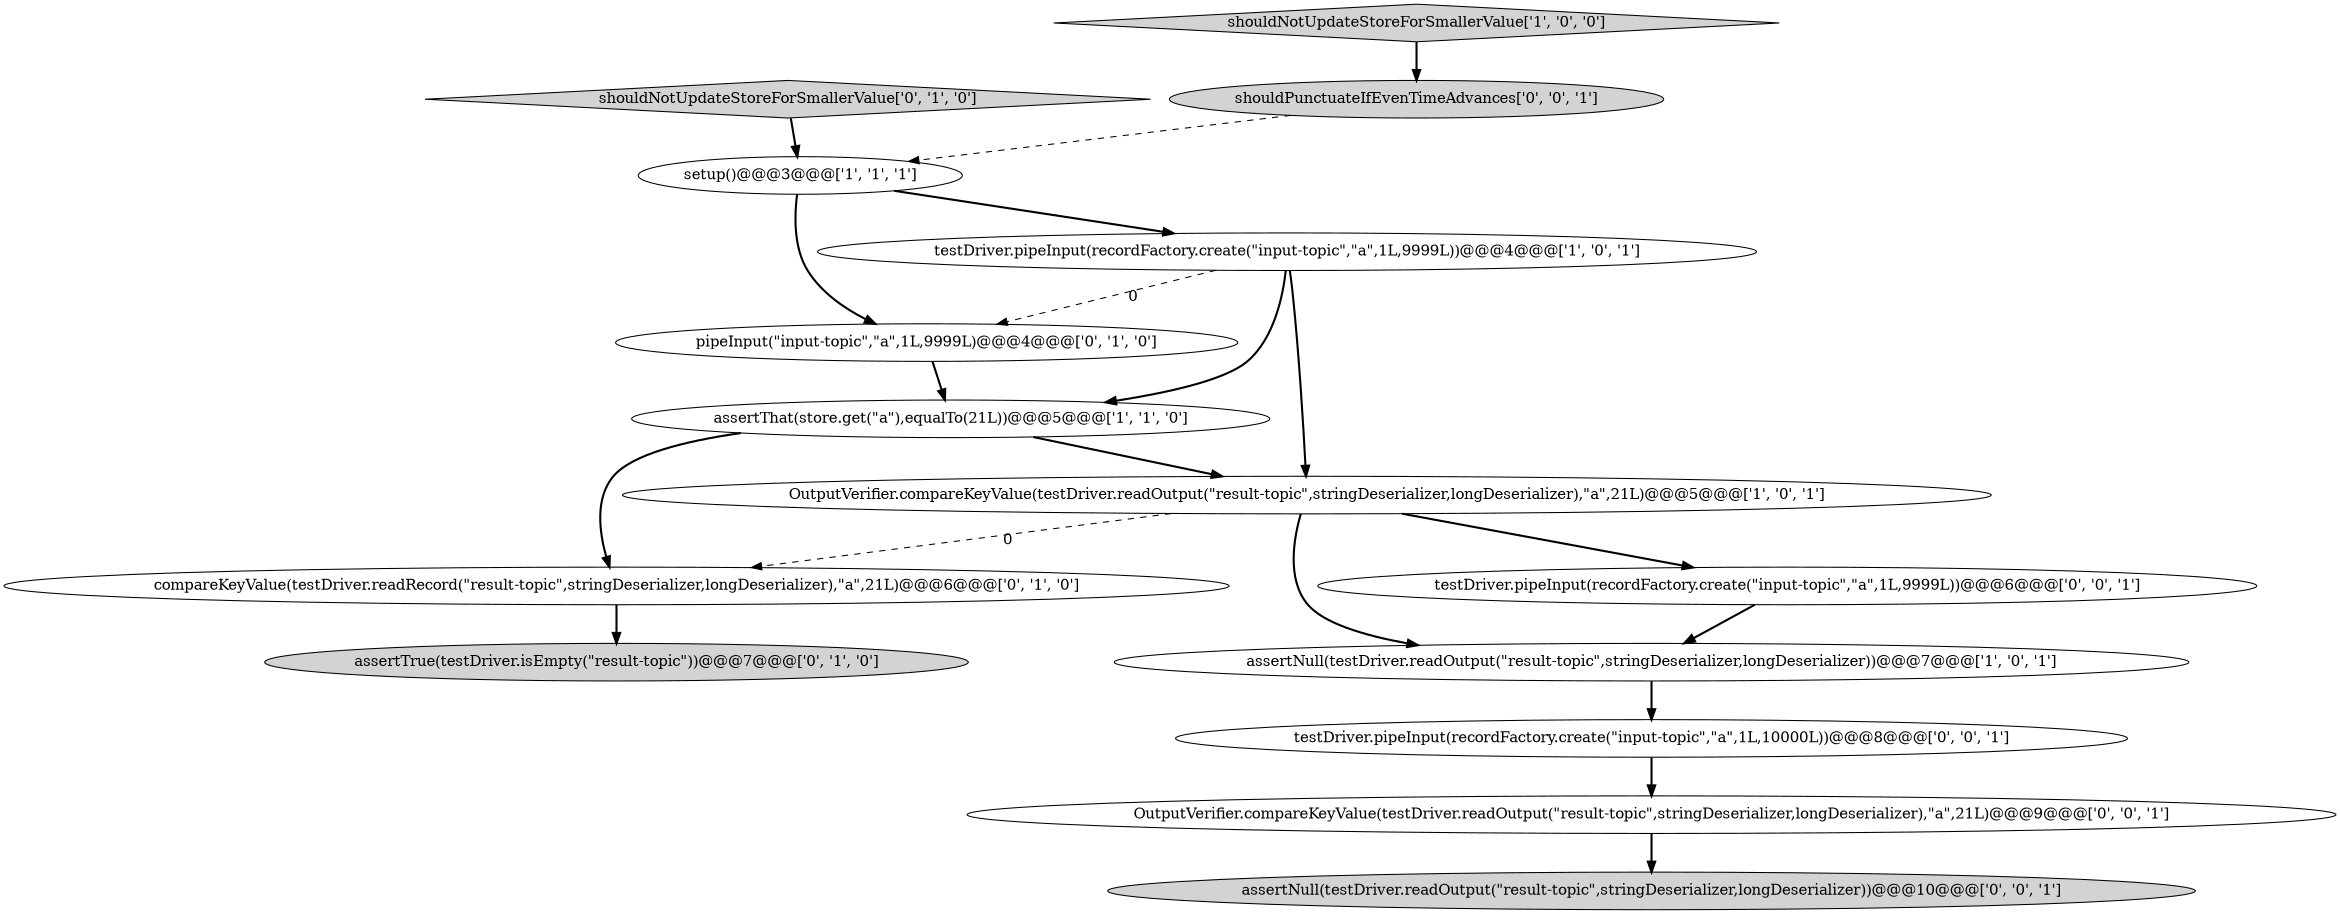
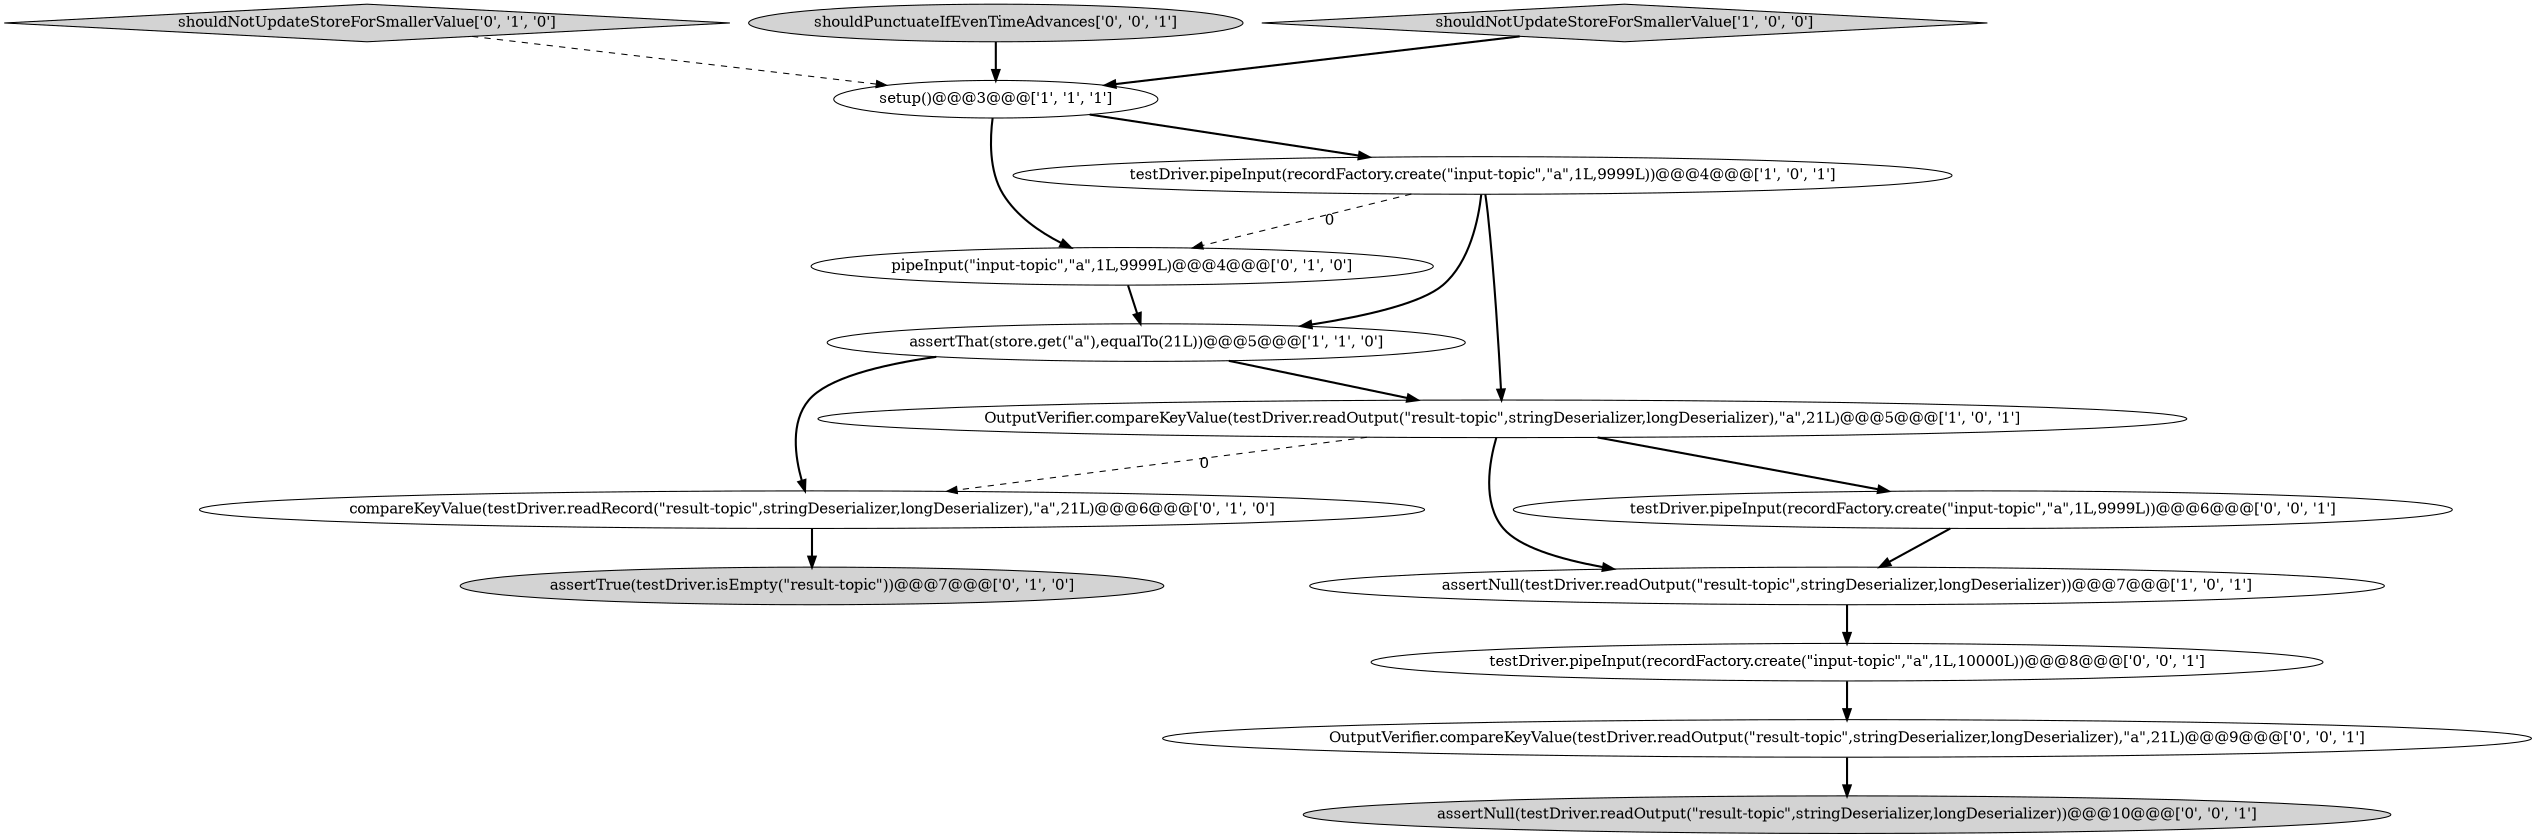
edge "shouldNotUpdateStoreForSmallerValue['1', '0', '0']" -> "shouldPunctuateIfEvenTimeAdvances['0', '0', '1']": now "shouldNotUpdateStoreForSmallerValue['1', '0', '0']" -> "setup()@@@3@@@['1', '1', '1']"
edge "shouldNotUpdateStoreForSmallerValue['0', '1', '0']" -> "setup()@@@3@@@['1', '1', '1']": style bold -> dashed
edge "shouldPunctuateIfEvenTimeAdvances['0', '0', '1']" -> "setup()@@@3@@@['1', '1', '1']": style dashed -> bold
